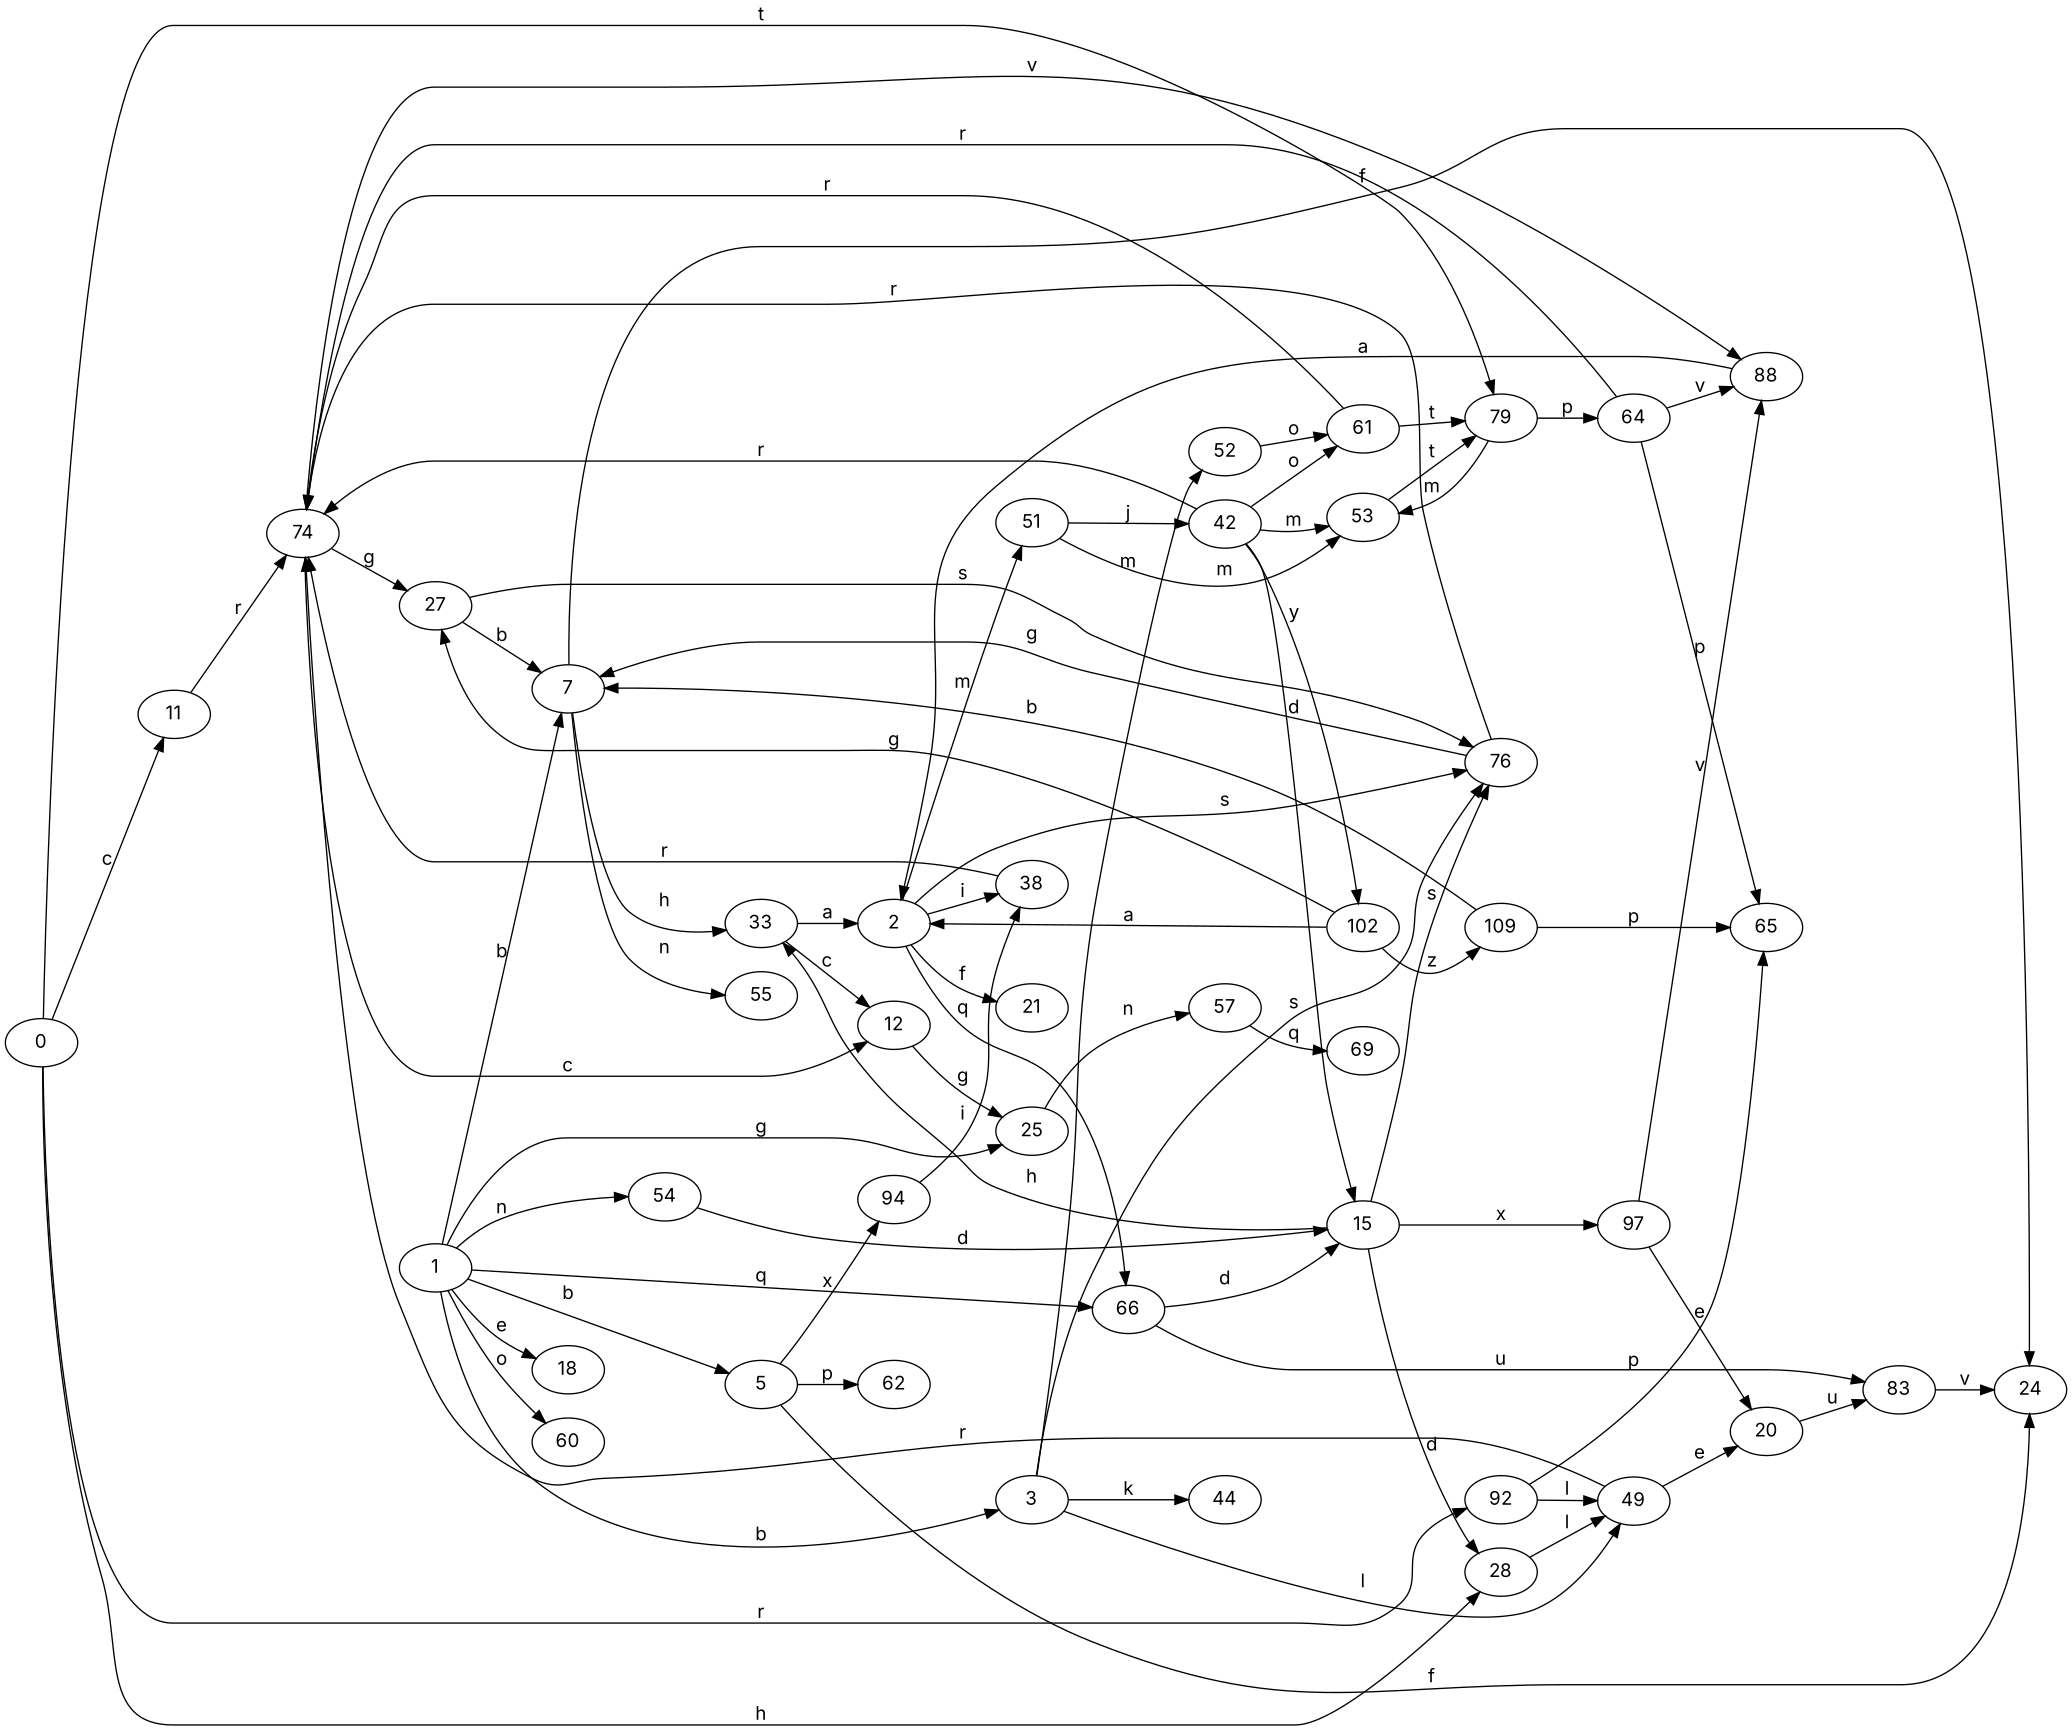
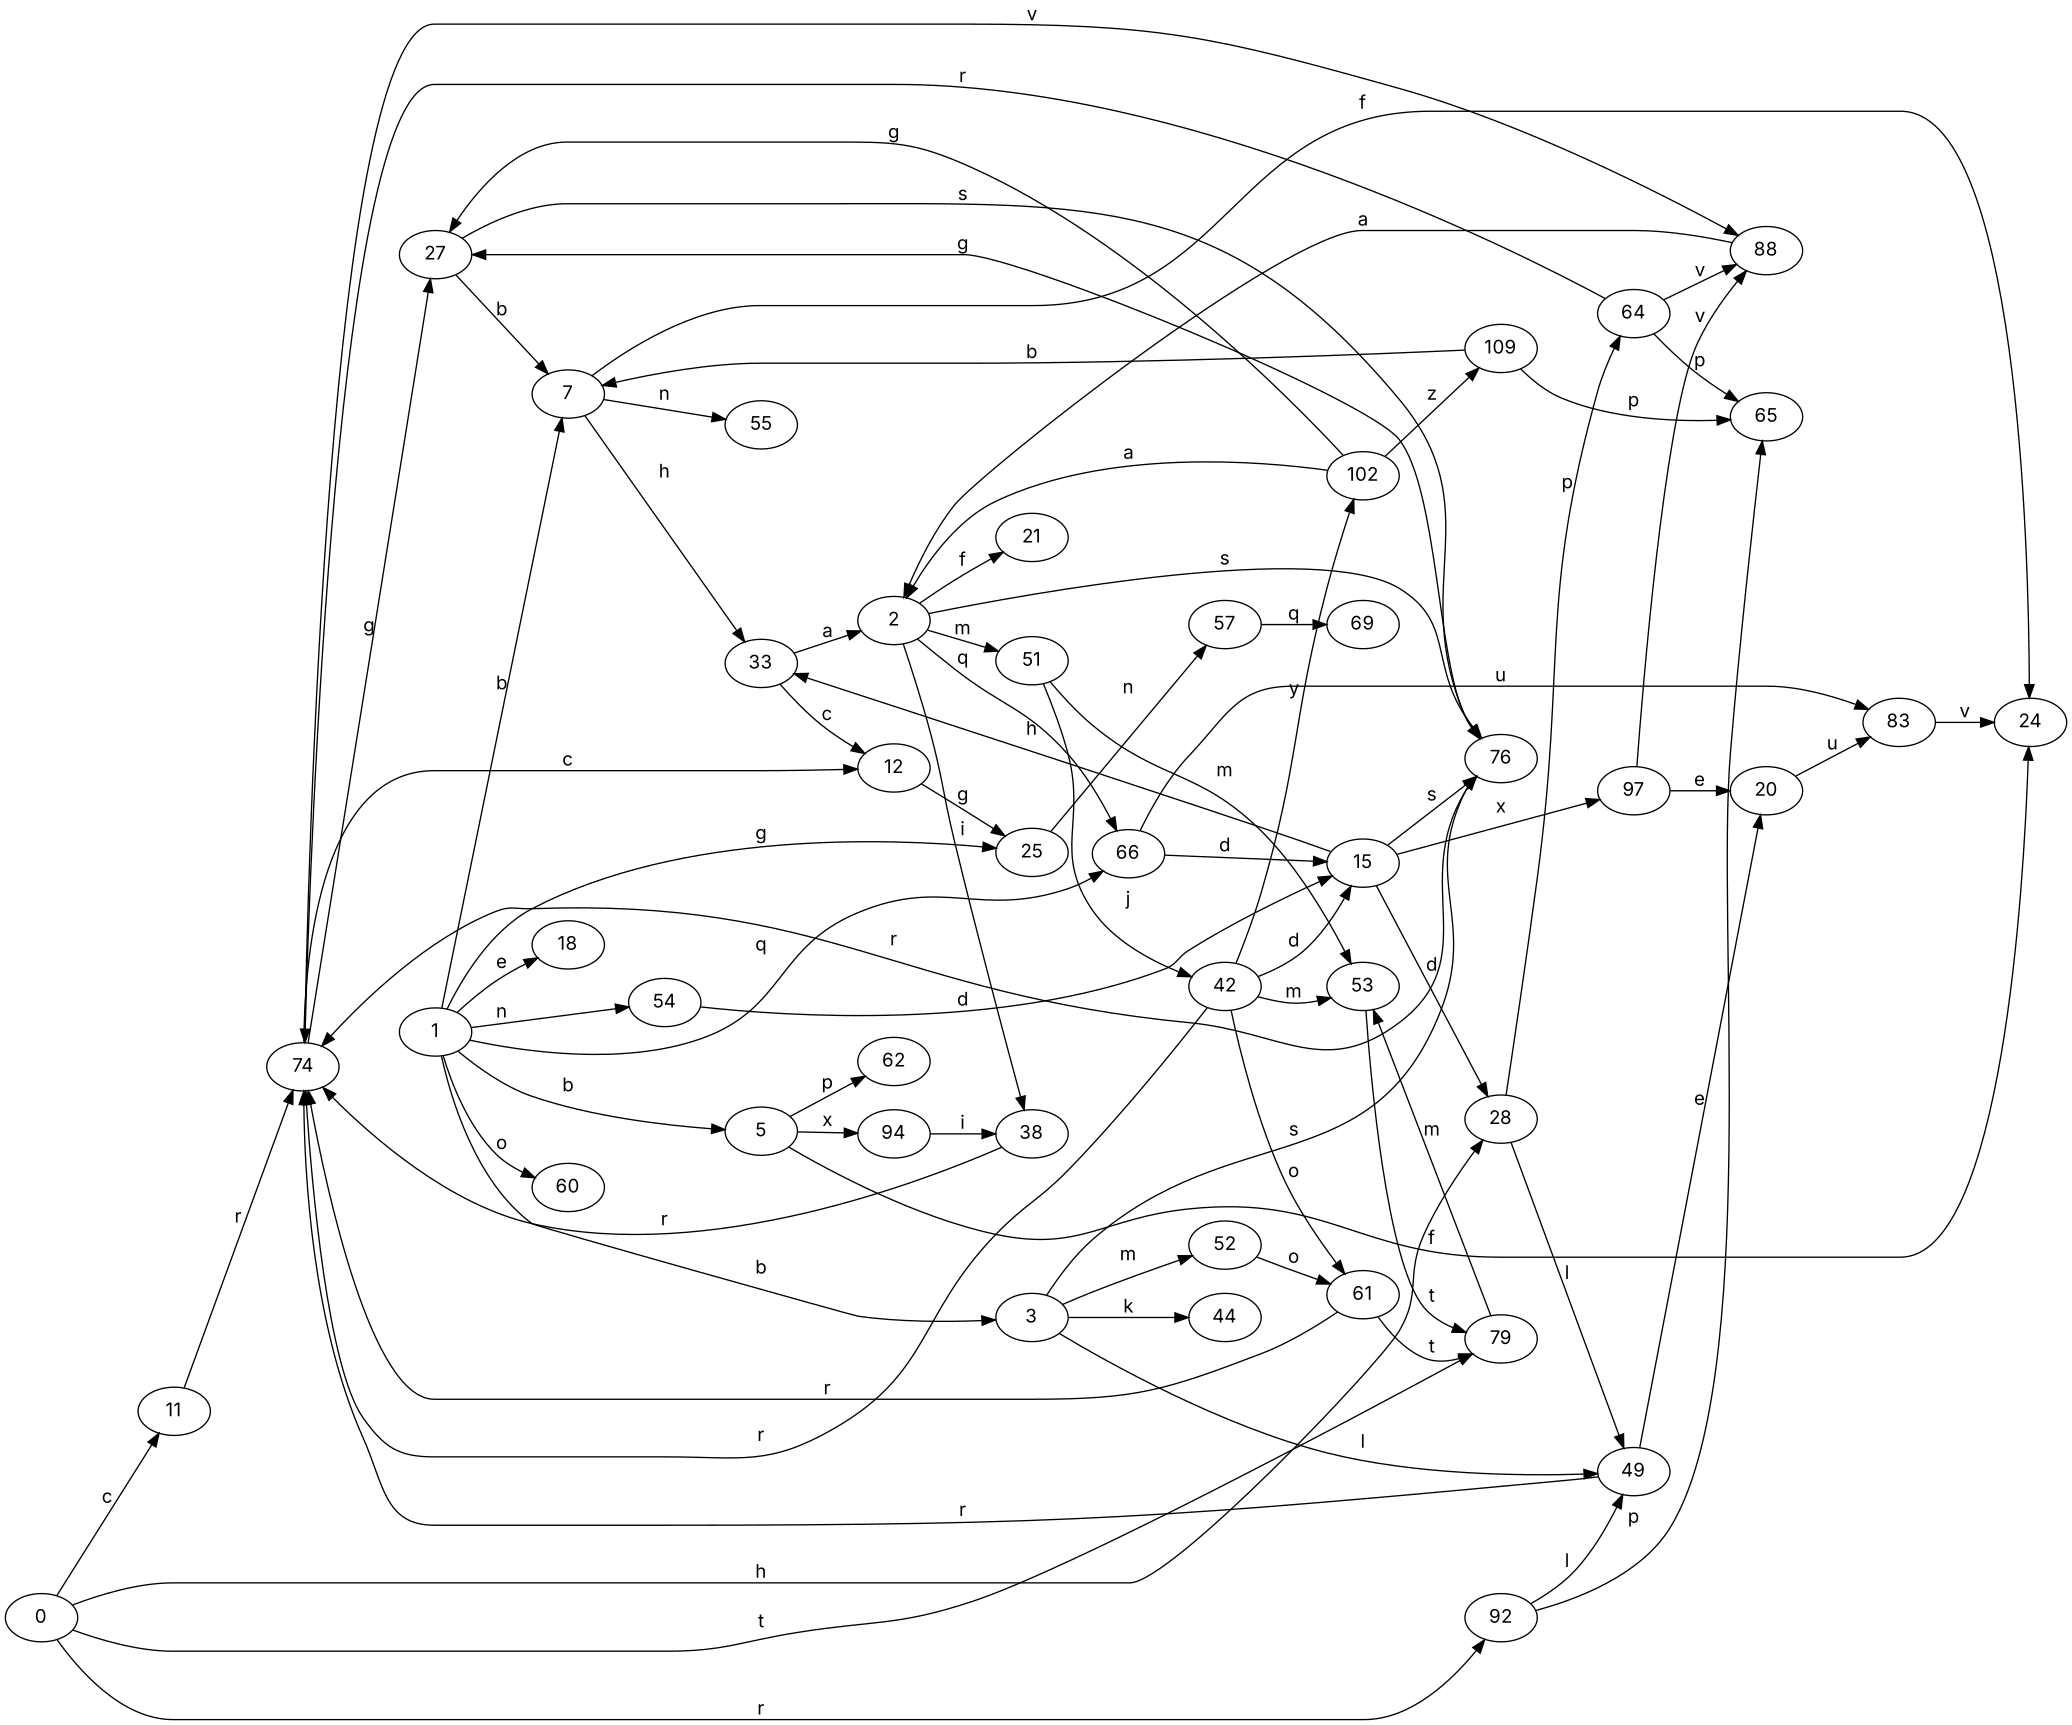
edge "79" -> "64": now "28" -> "64"
edge "76" -> "7": now "76" -> "27"
